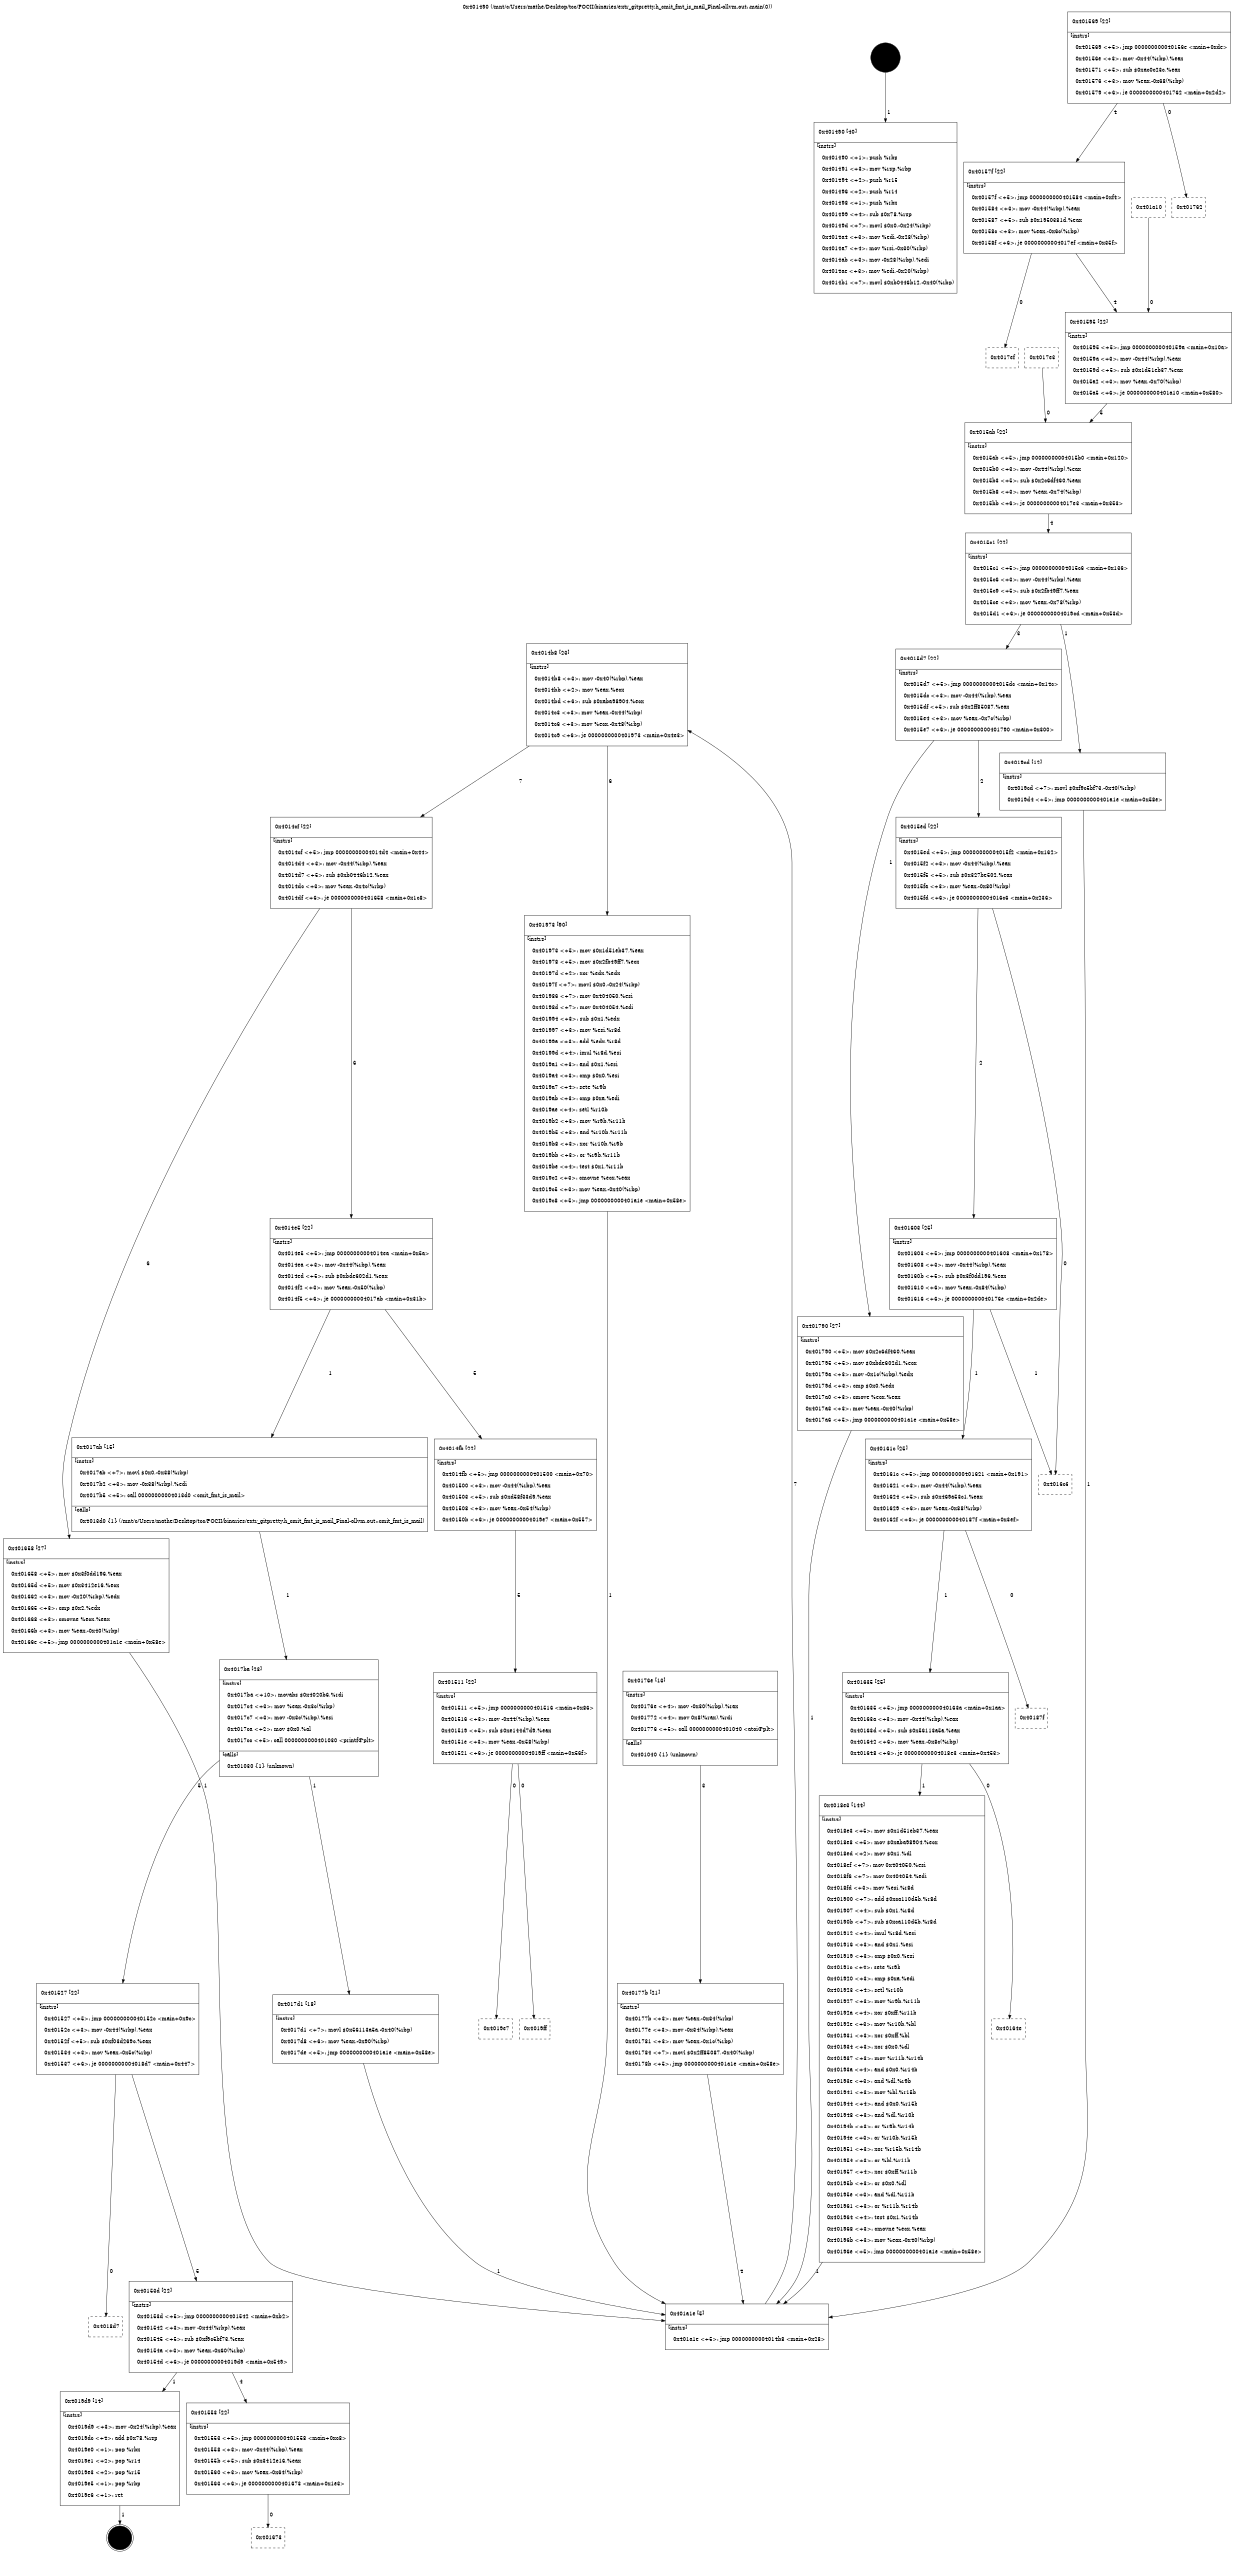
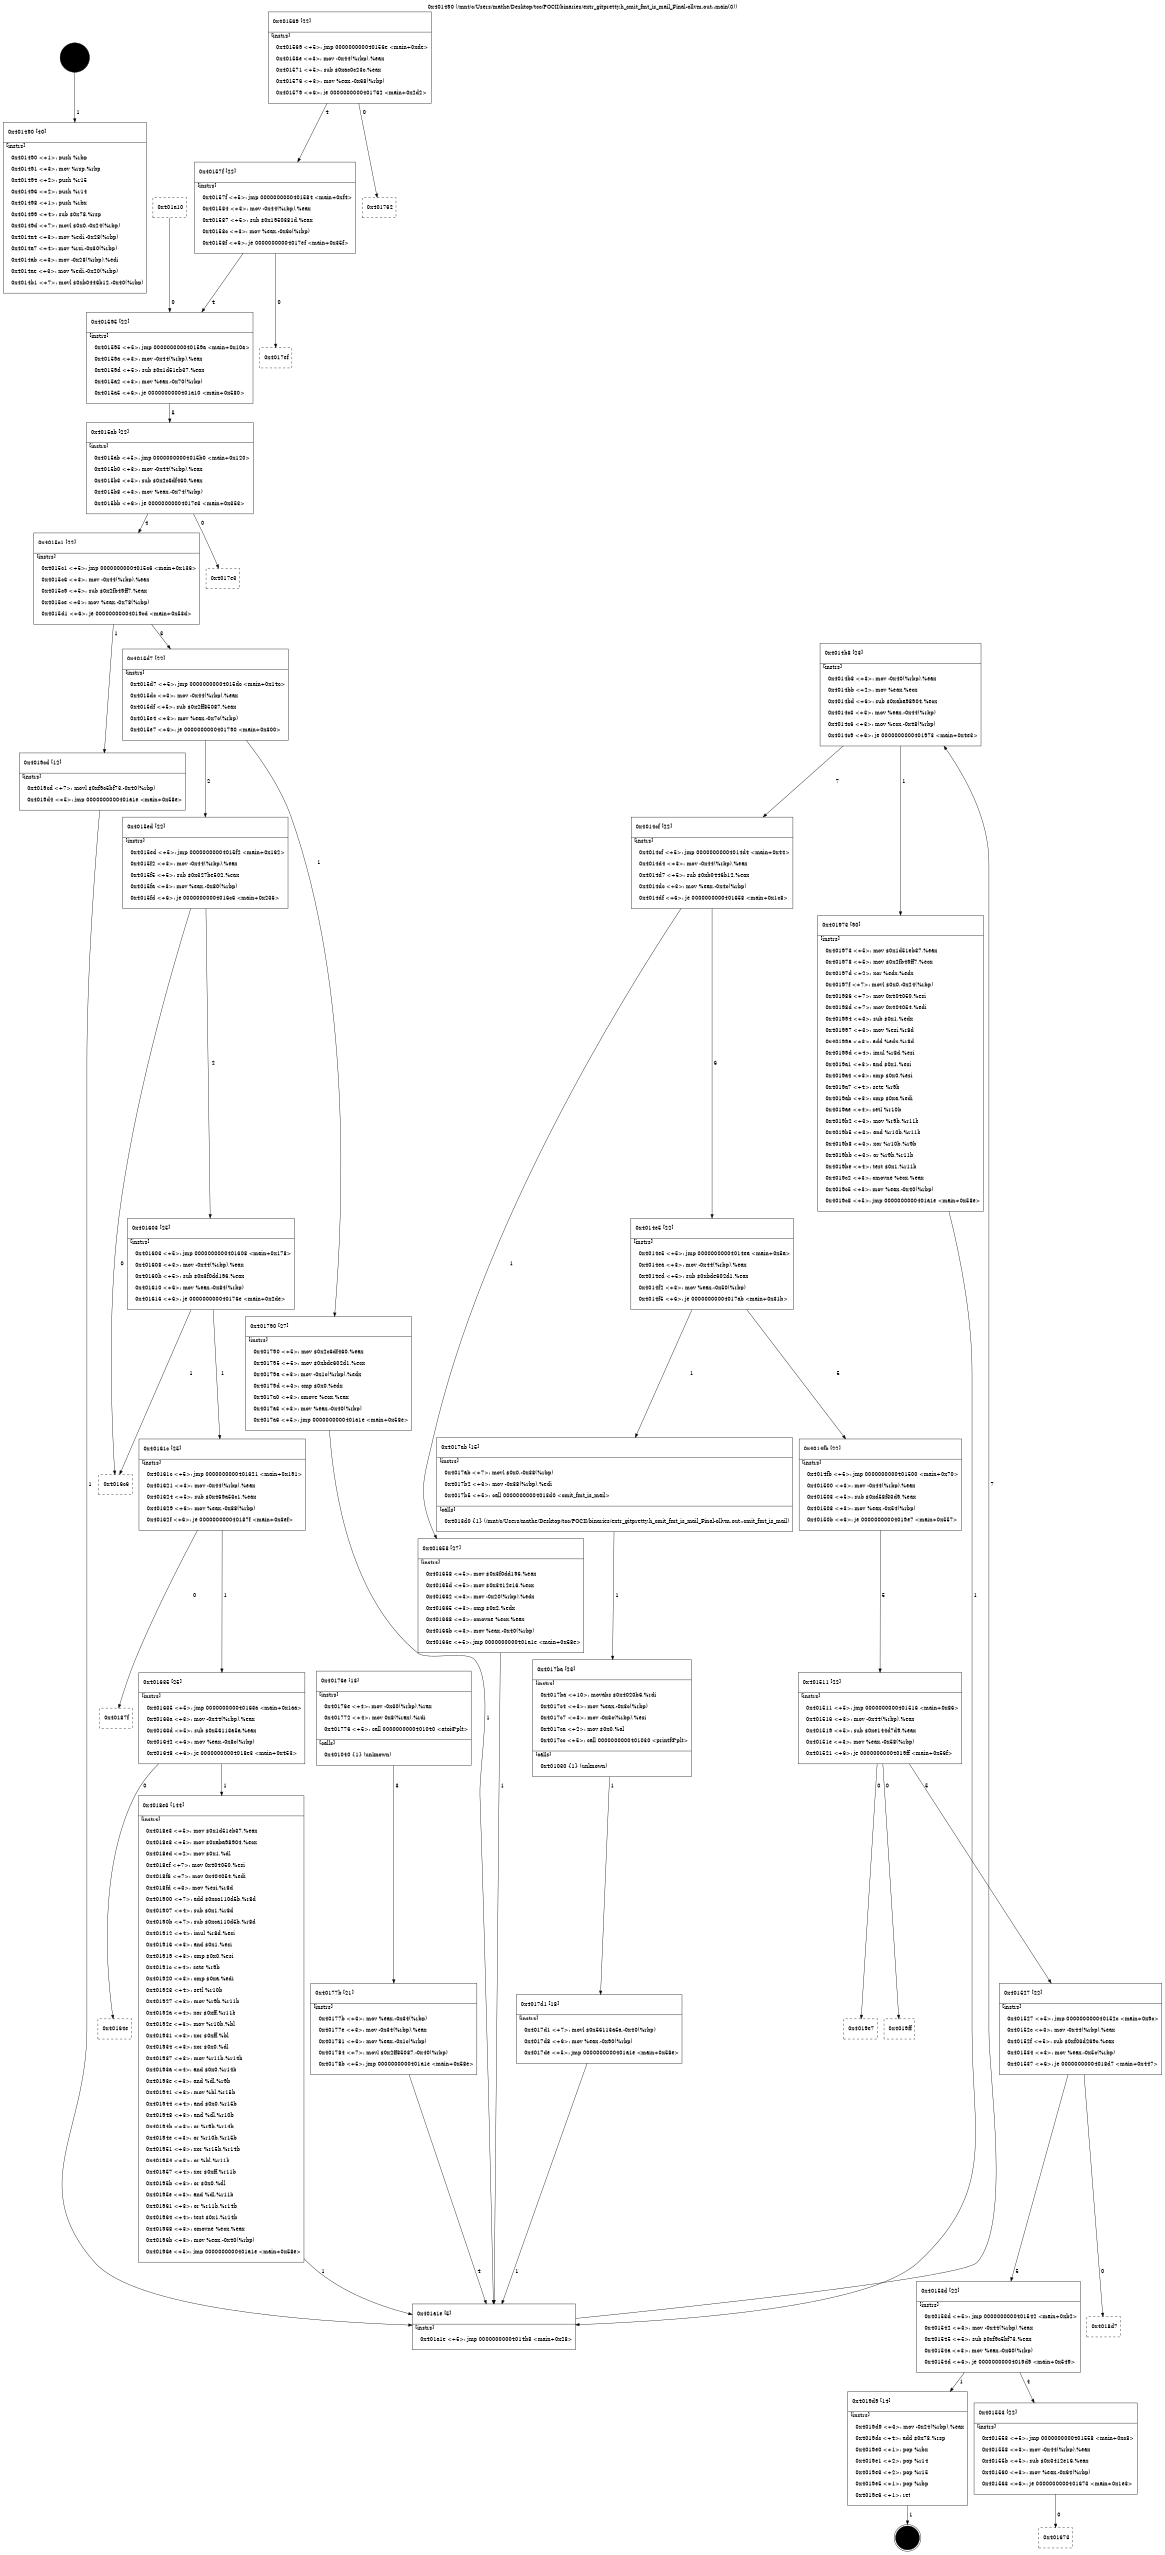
edge "0x4017e3" -> "0x4015ab [22]": reversed
edge "0x4014b8 [23]" -> "0x401973 [90]": label " 6" -> " 1"
edge "0x4014cf [22]" -> "0x401658 [27]": label " 6" -> " 1"
edge "0x4017ba [23]" -> "0x401527 [22]": now "0x401511 [22]" -> "0x401527 [22]"
